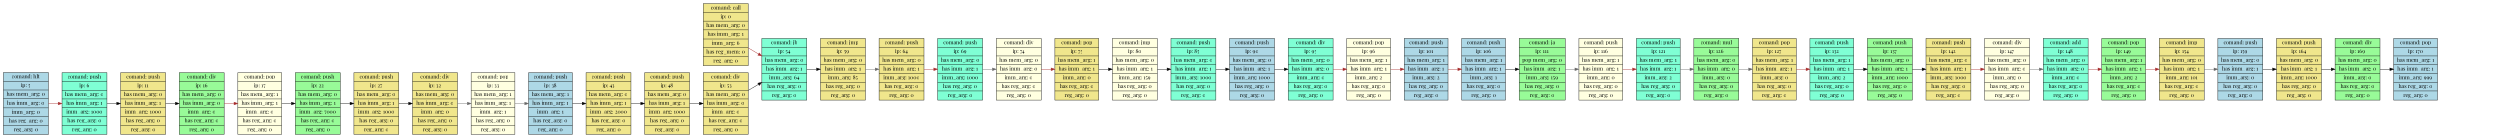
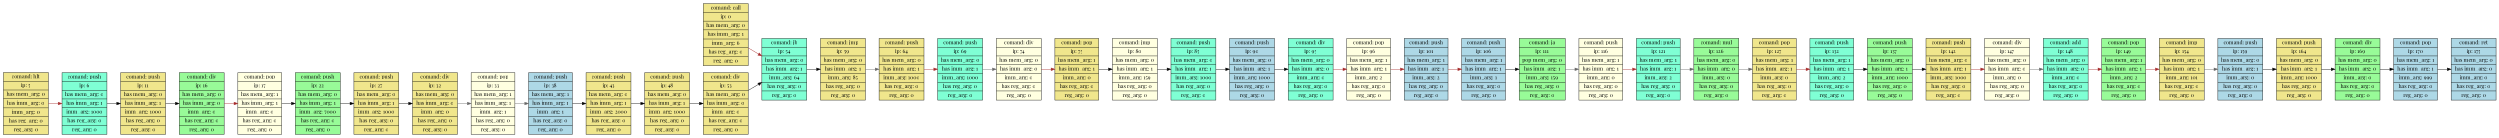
node "comand: call": text "has reg_mem: 0" -> "has reg_arg: 0"
node "comand: ret": added
node "comand: hlt": fillcolor lightblue -> khaki
